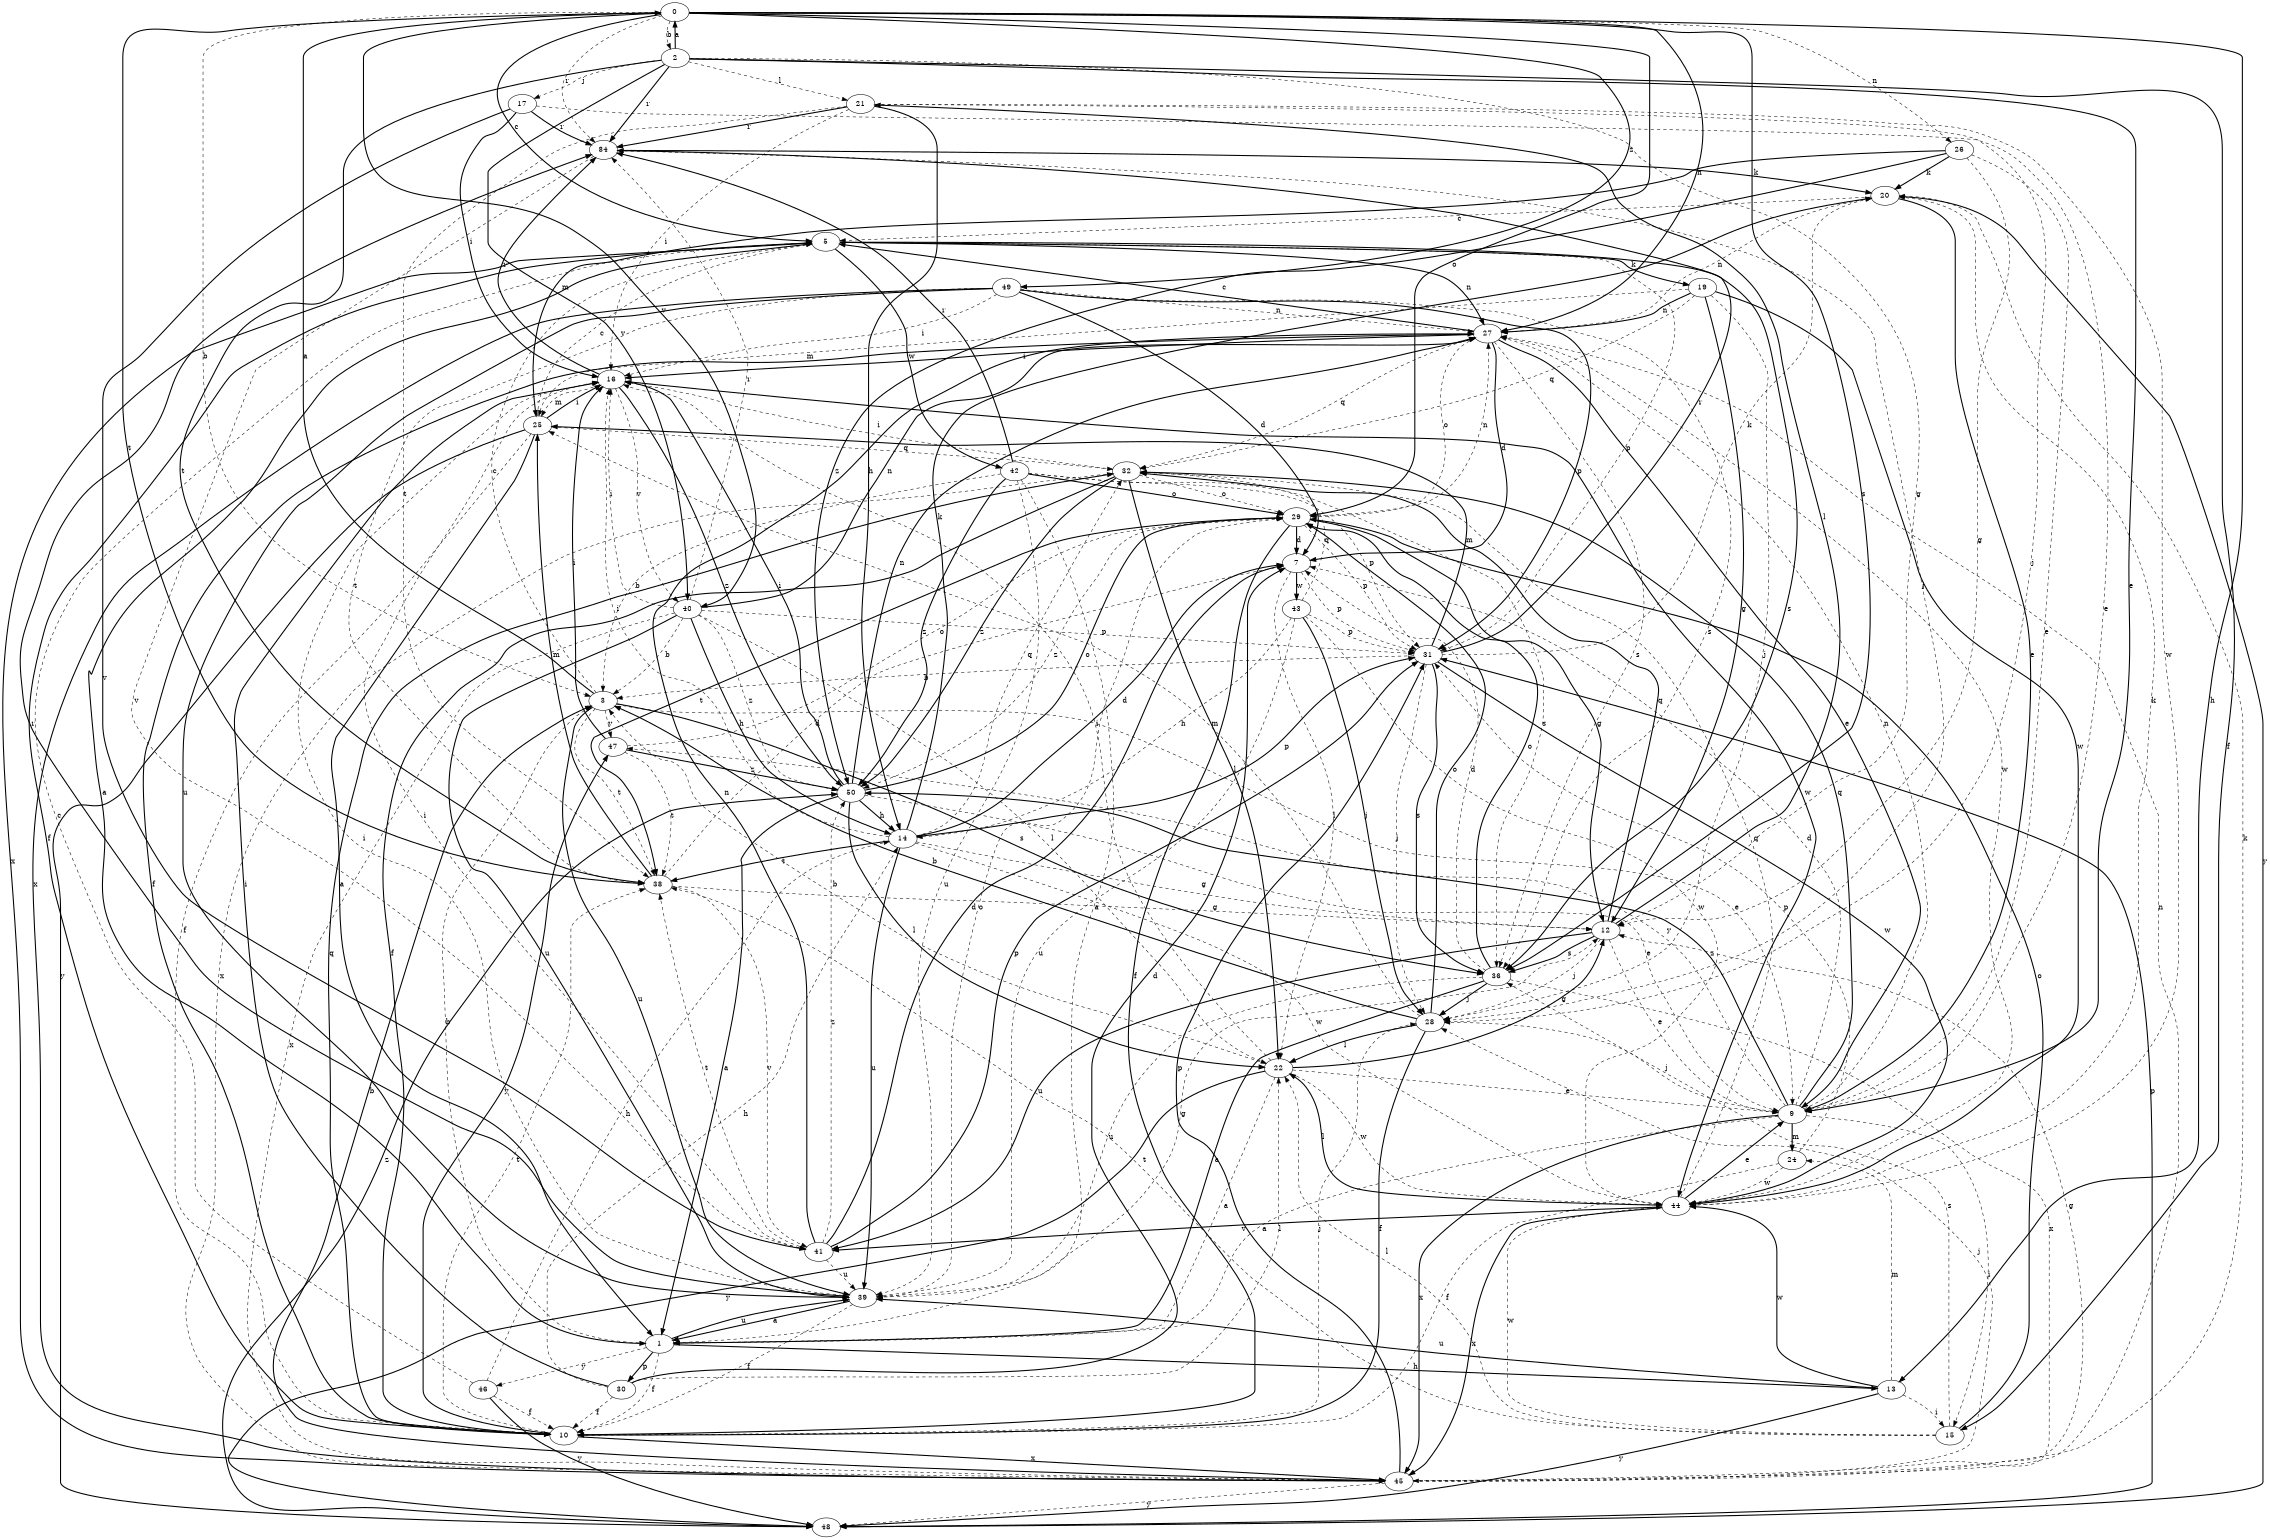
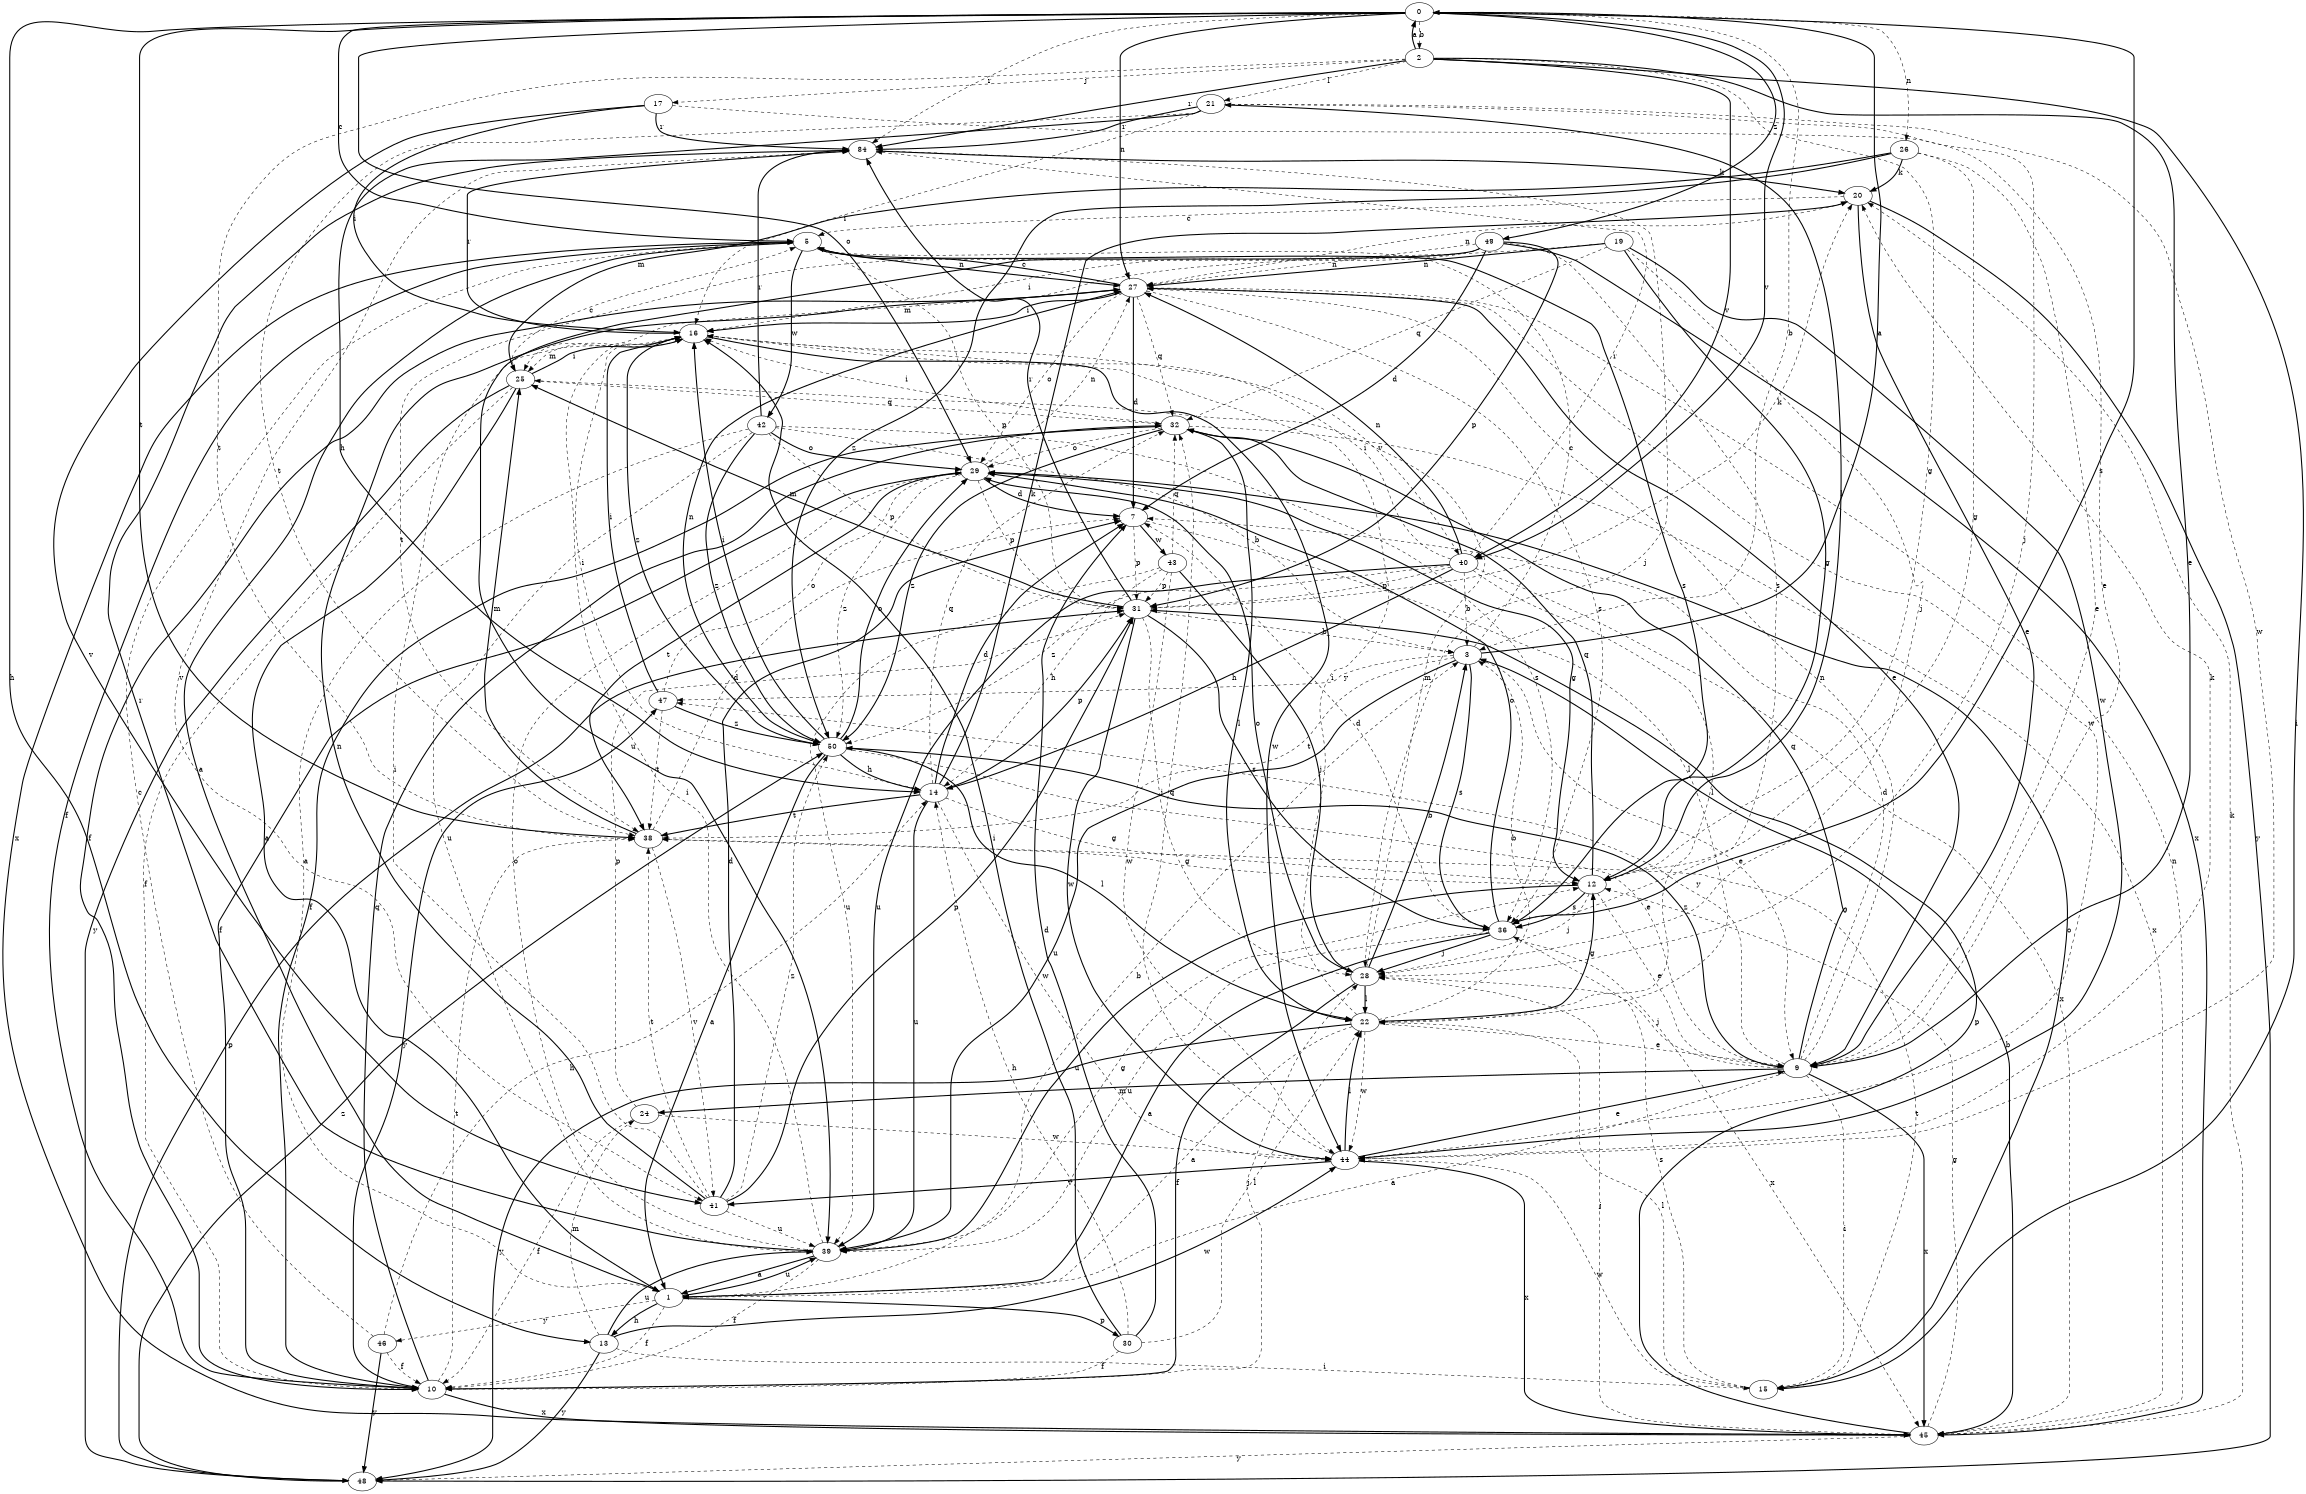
edge "5" -> "19": removed, label "k"
edge "2" -> "38": style bold -> dashed
edge "2" -> "15": label "f" -> "i"
edge "12" -> "41": now "12" -> "39"
